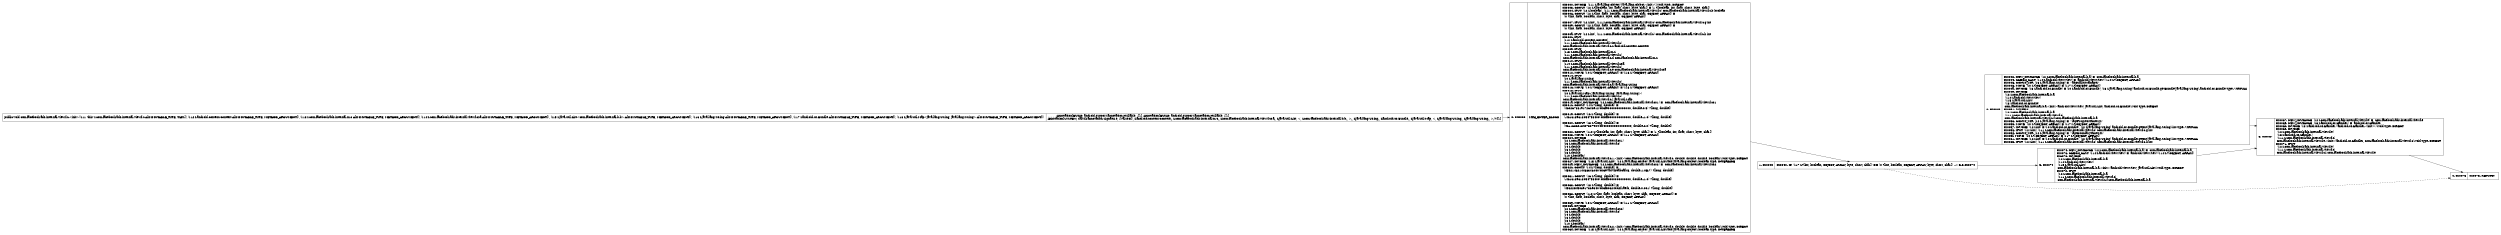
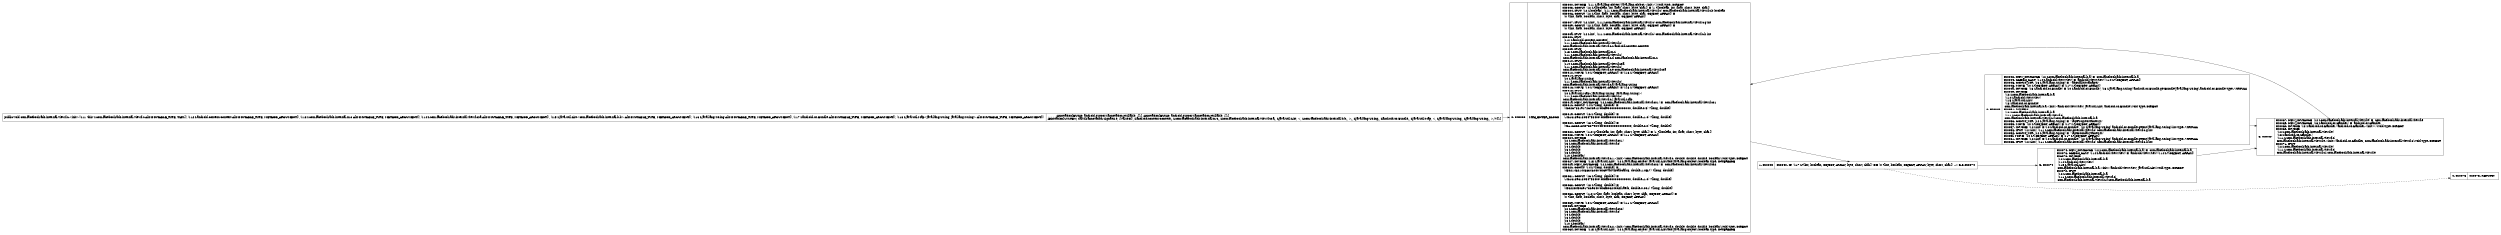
edge "3: 0x0067" -> "4: 0x0073": now "3: 0x0067" -> "0: 0x0000"
